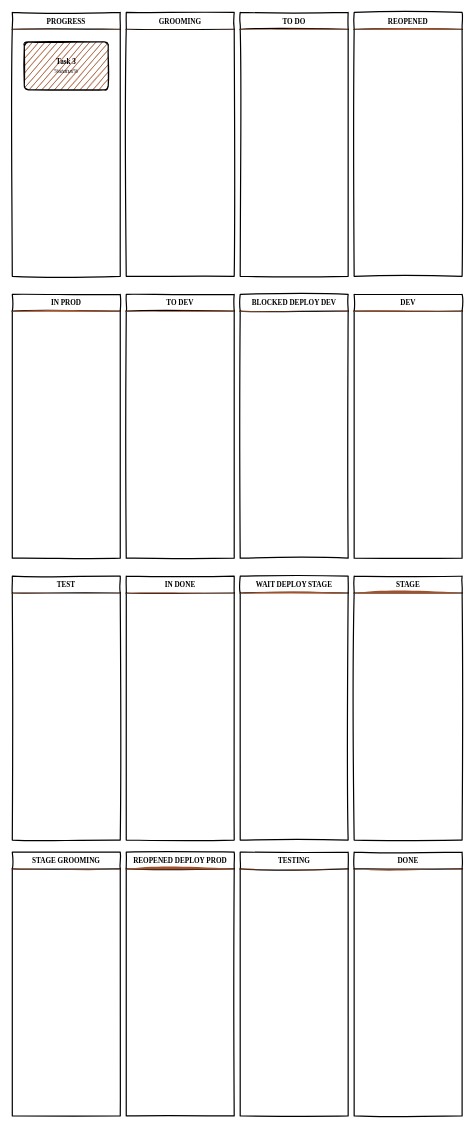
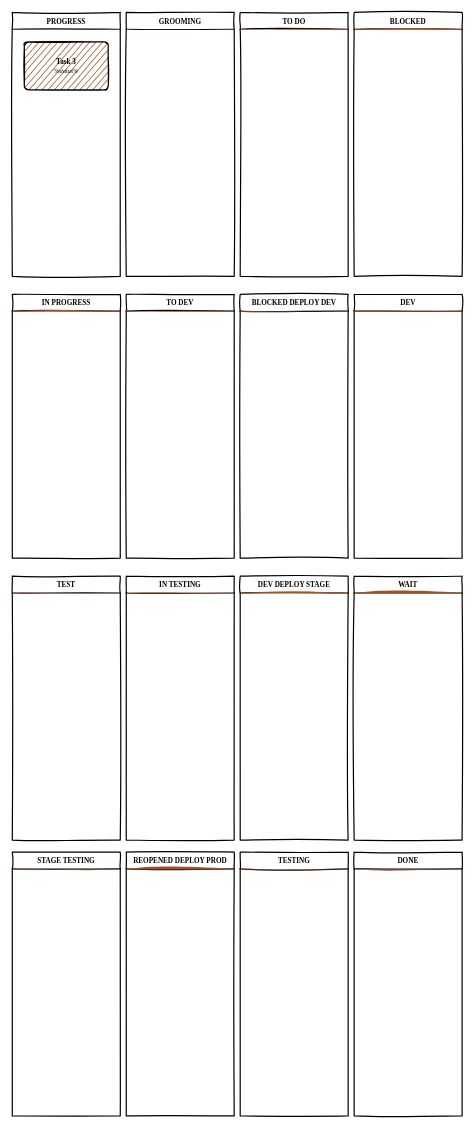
node "REOPENED": label "REOPENED" -> "BLOCKED"
node "IN PROD": label "IN PROD" -> "IN PROGRESS"
node "IN DONE": label "IN DONE" -> "IN TESTING"
node "WAIT DEPLOY STAGE": label "WAIT DEPLOY STAGE" -> "DEV DEPLOY STAGE"
node "STAGE": label "STAGE" -> "WAIT"
node "STAGE GROOMING": label "STAGE GROOMING" -> "STAGE TESTING"
